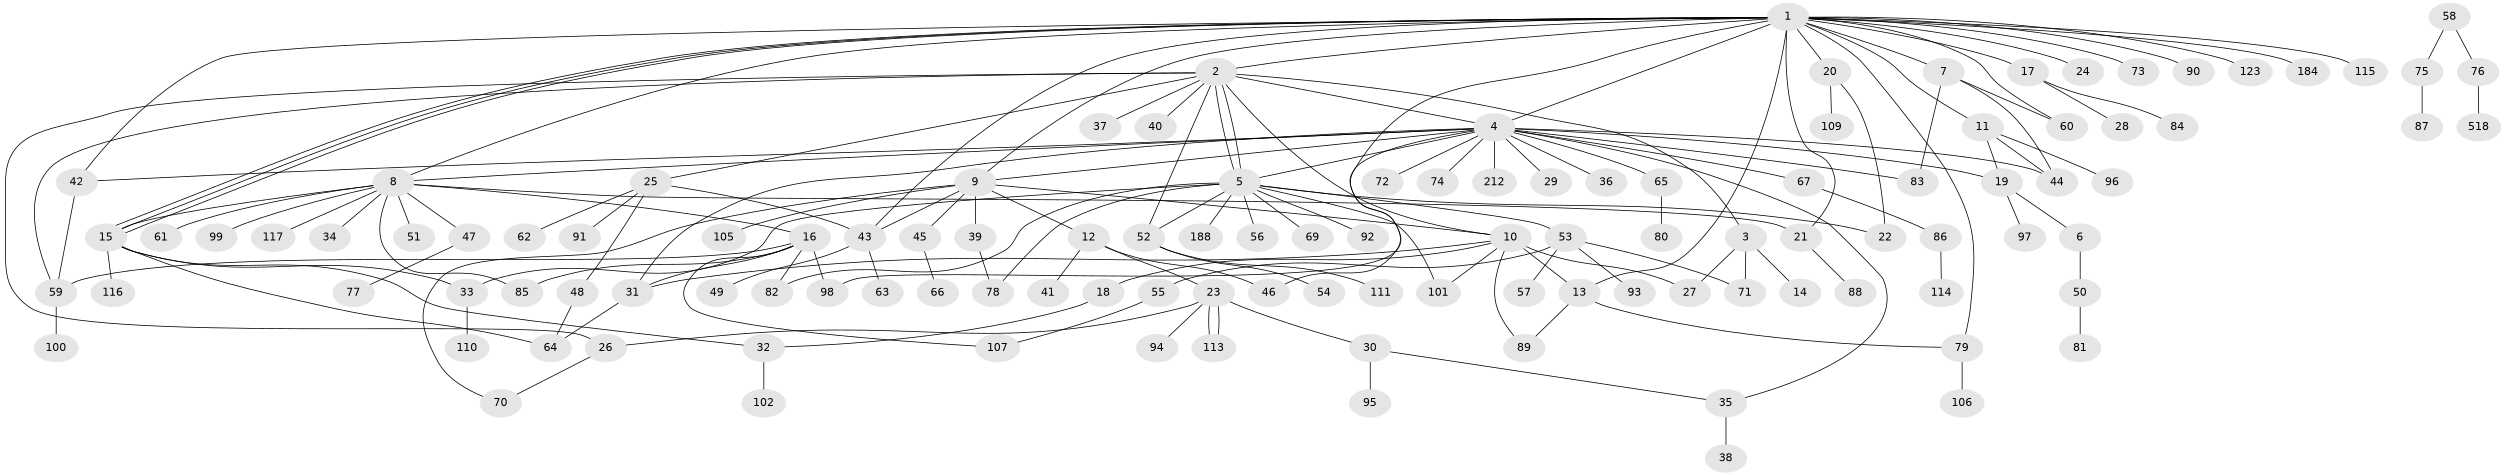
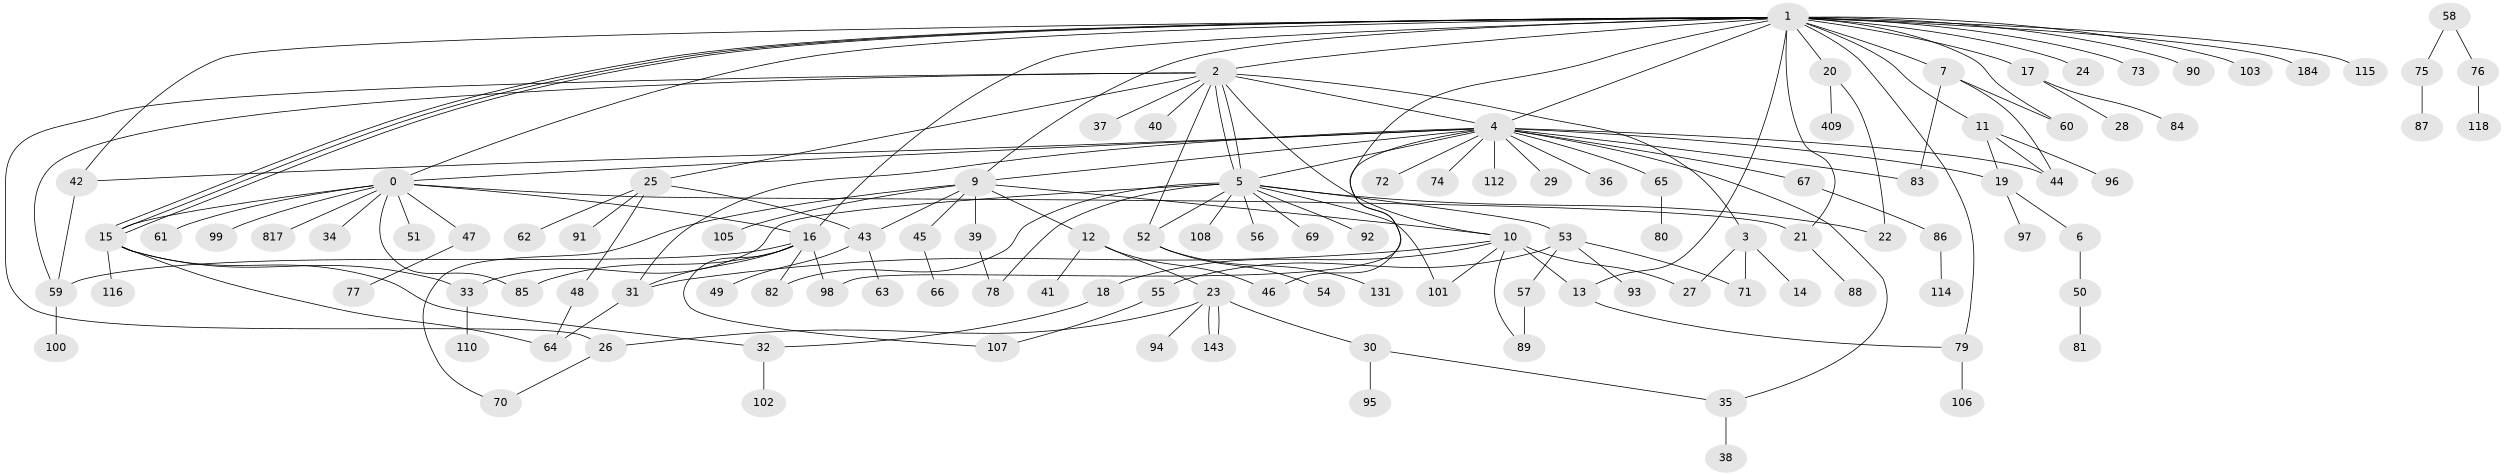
edge "1" -- "43": now "1" -- "16"
node "123": label "123" -> "103"
node "109": label "109" -> "409"
node "518": label "518" -> "118"
node "8": label "8" -> "0"
node "212": label "212" -> "112"
node "117": label "117" -> "817"
node "188": label "188" -> "108"
node "111": label "111" -> "131"
edge "13" -- "89": now "57" -- "89"
node "113": label "113" -> "143"
